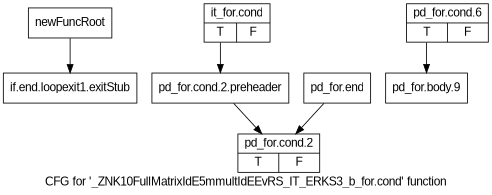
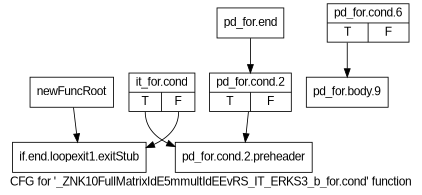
edge "pd_for.cond.2.preheader" -> "pd_for.cond.2": reversed
edge "it_for.cond" -> "if.end.loopexit1.exitStub": added
